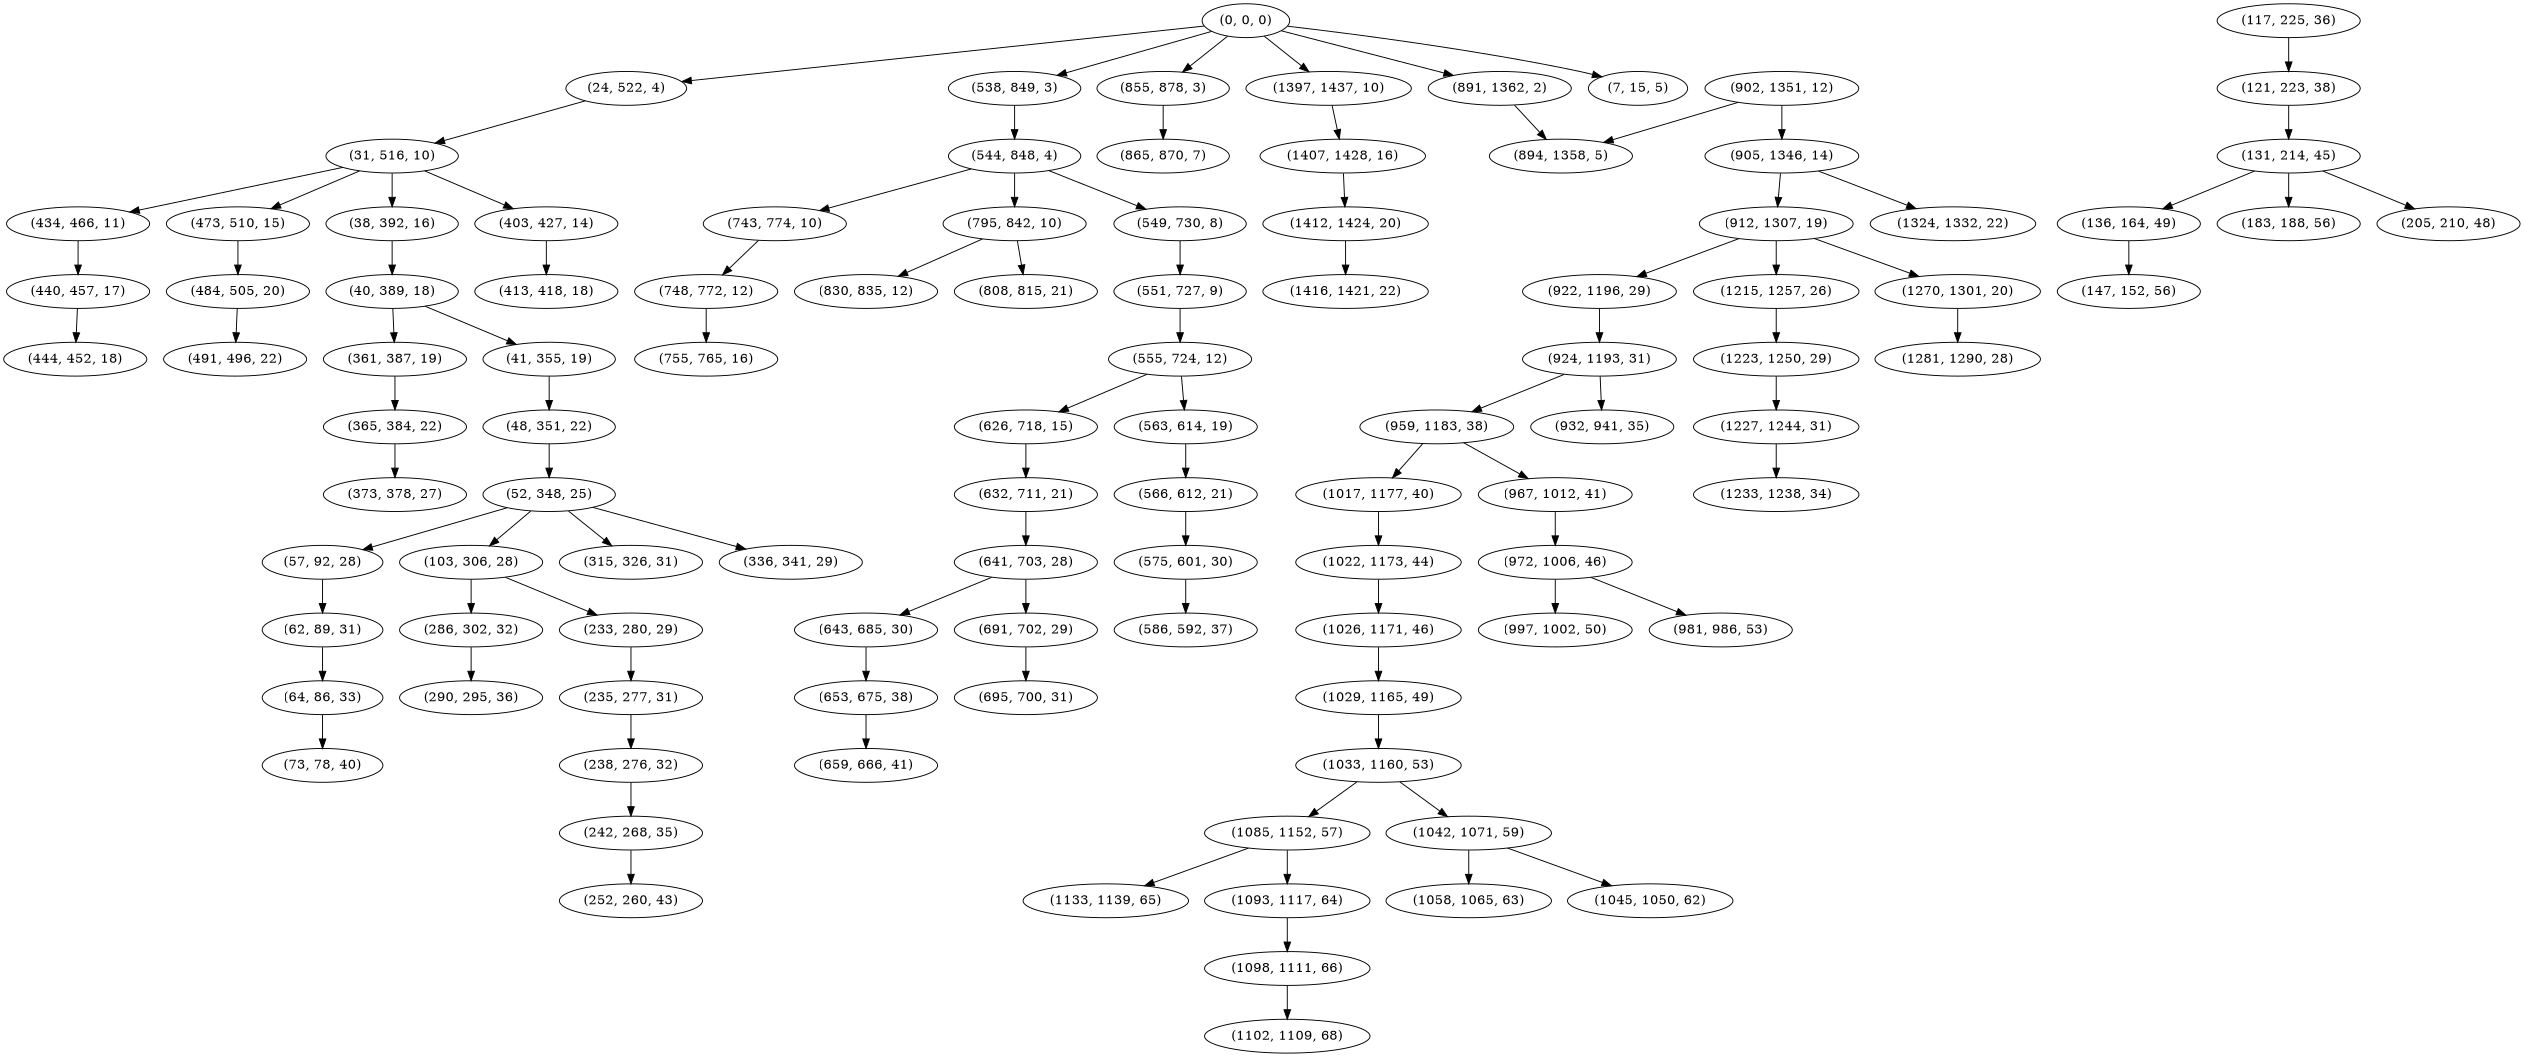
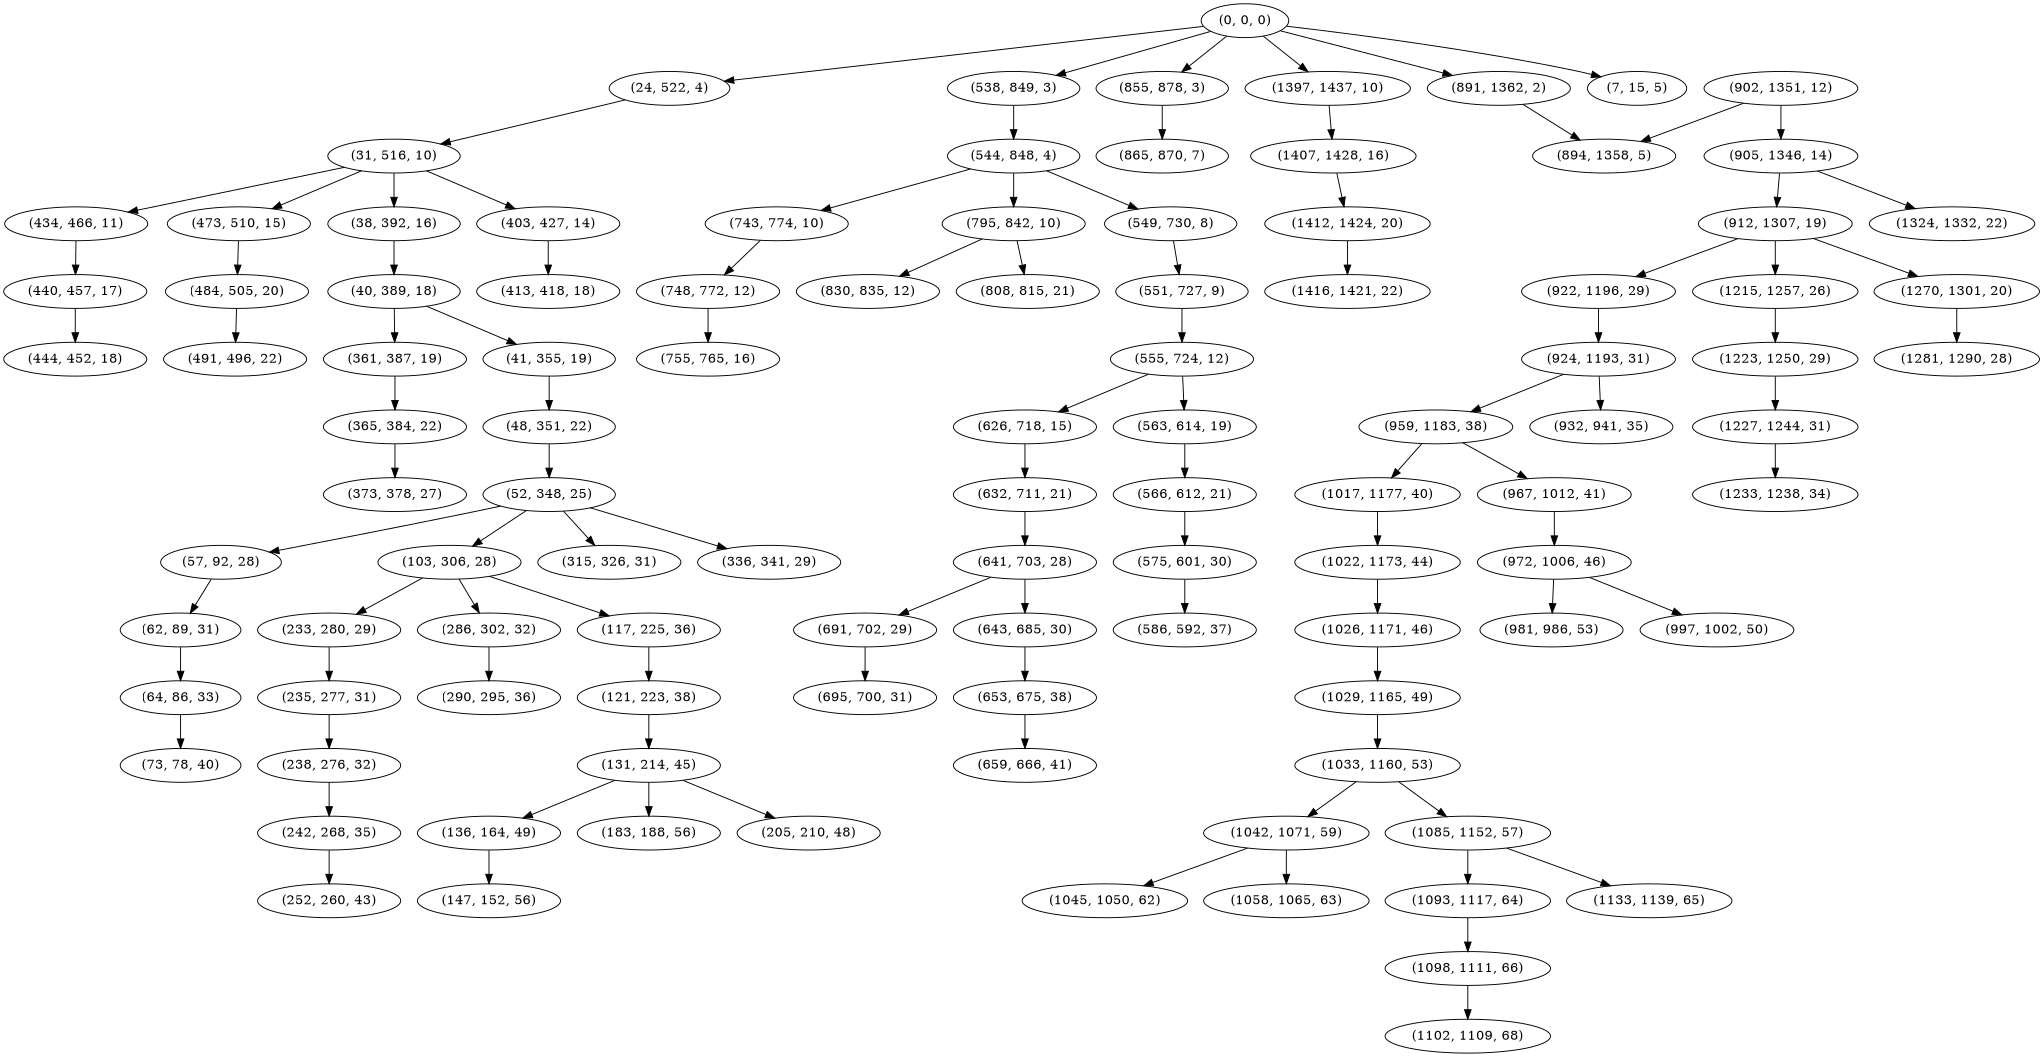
edge "(103, 306, 28)" -> "(117, 225, 36)": added
